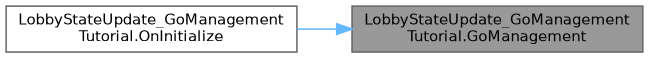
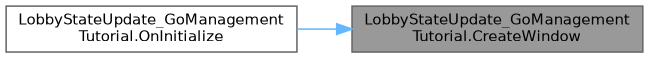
node "LobbyStateUpdate_GoManagement Tutorial.GoManagement": label "LobbyStateUpdate_GoManagement Tutorial.GoManagement" -> "LobbyStateUpdate_GoManagement Tutorial.CreateWindow"
